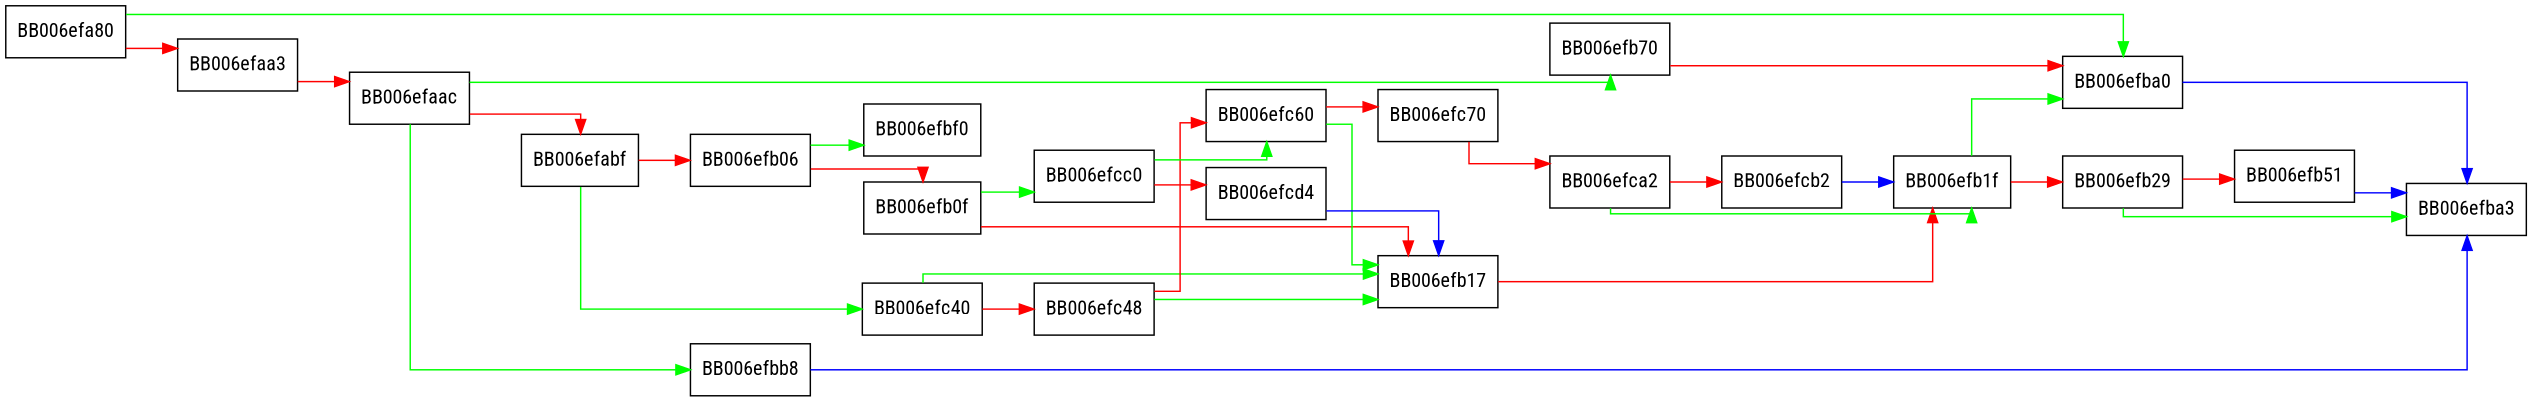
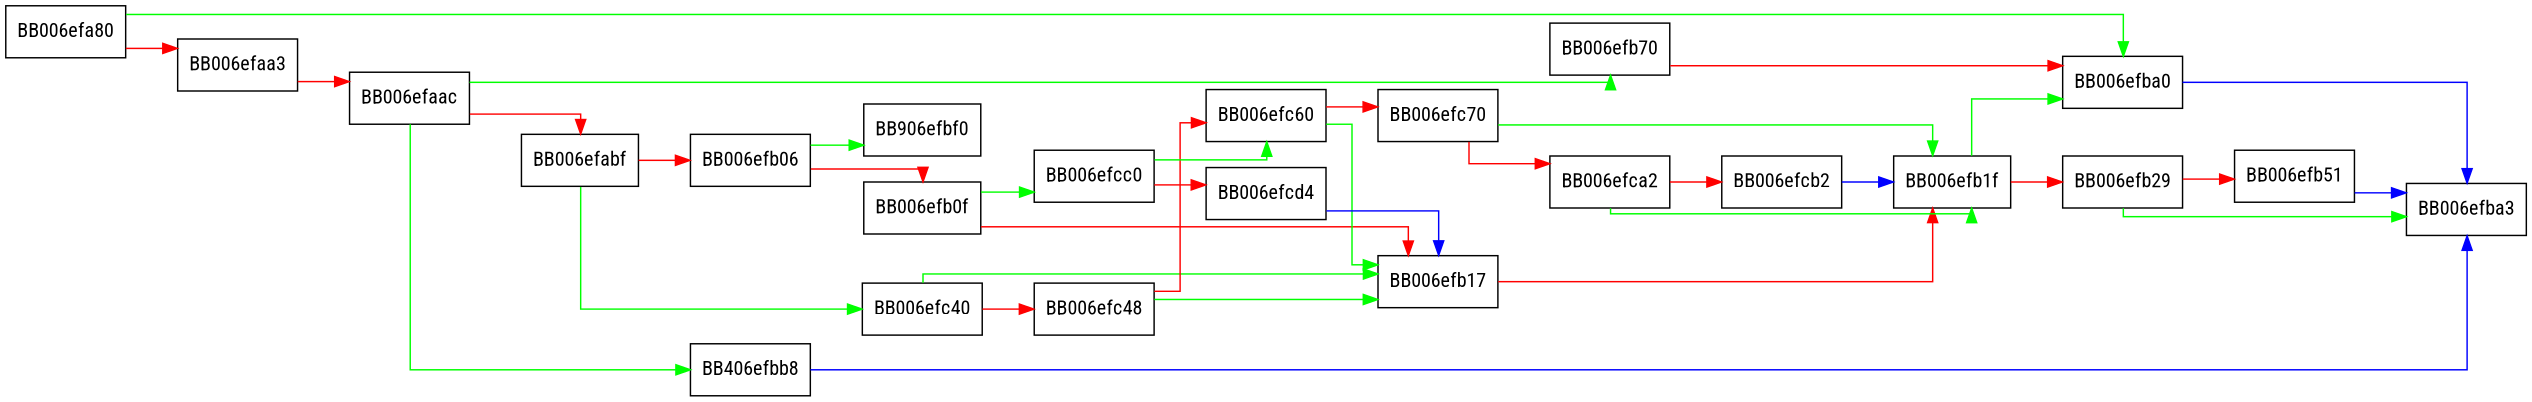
edge "BB006efc70" -> "BB006efb1f": added
node "BB006efbf0": label "BB006efbf0" -> "BB906efbf0"
node "BB006efbb8": label "BB006efbb8" -> "BB406efbb8"
